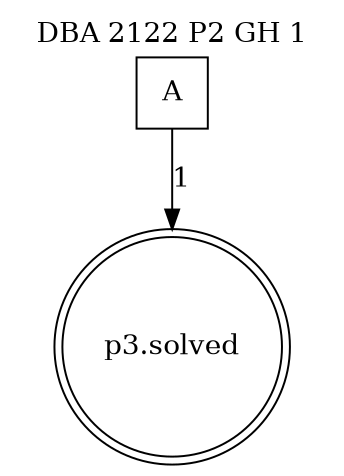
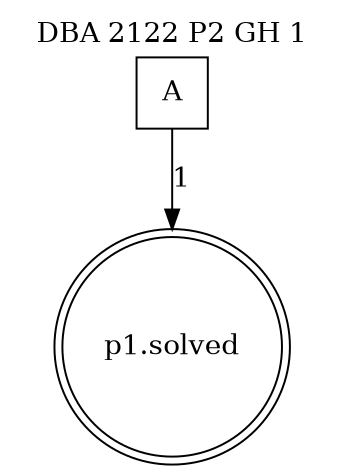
node "p3.solved": label "p3.solved" -> "p1.solved"
